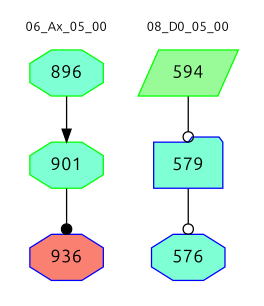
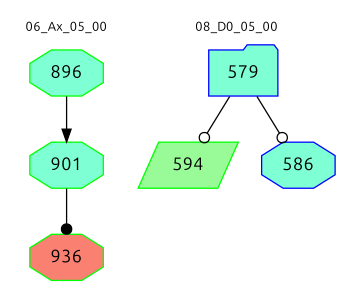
edge "594" -> "579": reversed
node "936": color blue -> green
node "576": label "576" -> "586"
